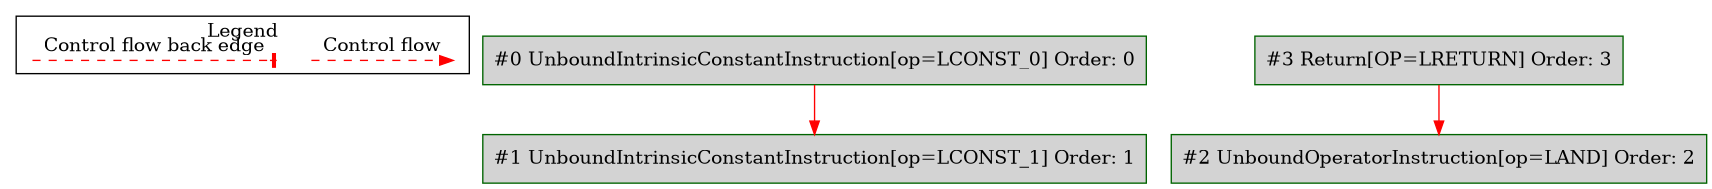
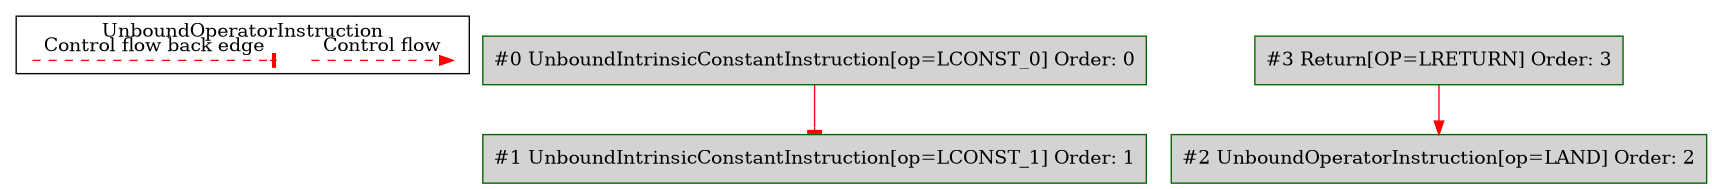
cluster "Legend": label "Legend" -> "UnboundOperatorInstruction"
edge "#0 UnboundIntrinsicConstantInstruction[op=LCONST_0] Order: 0" -> "#1 UnboundIntrinsicConstantInstruction[op=LCONST_1] Order: 1": arrowhead normal -> tee
